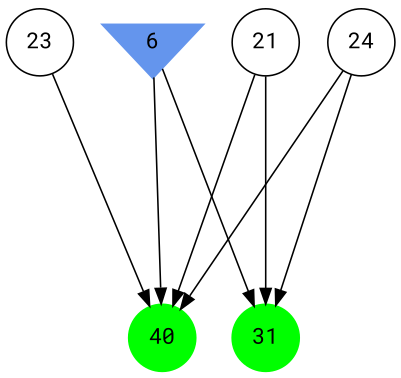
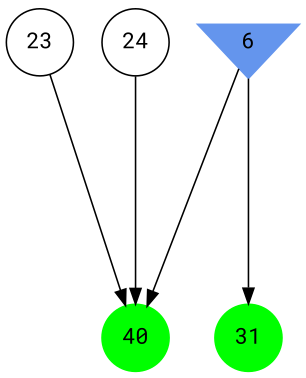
node "21": removed
edge "24" -> "31": removed
